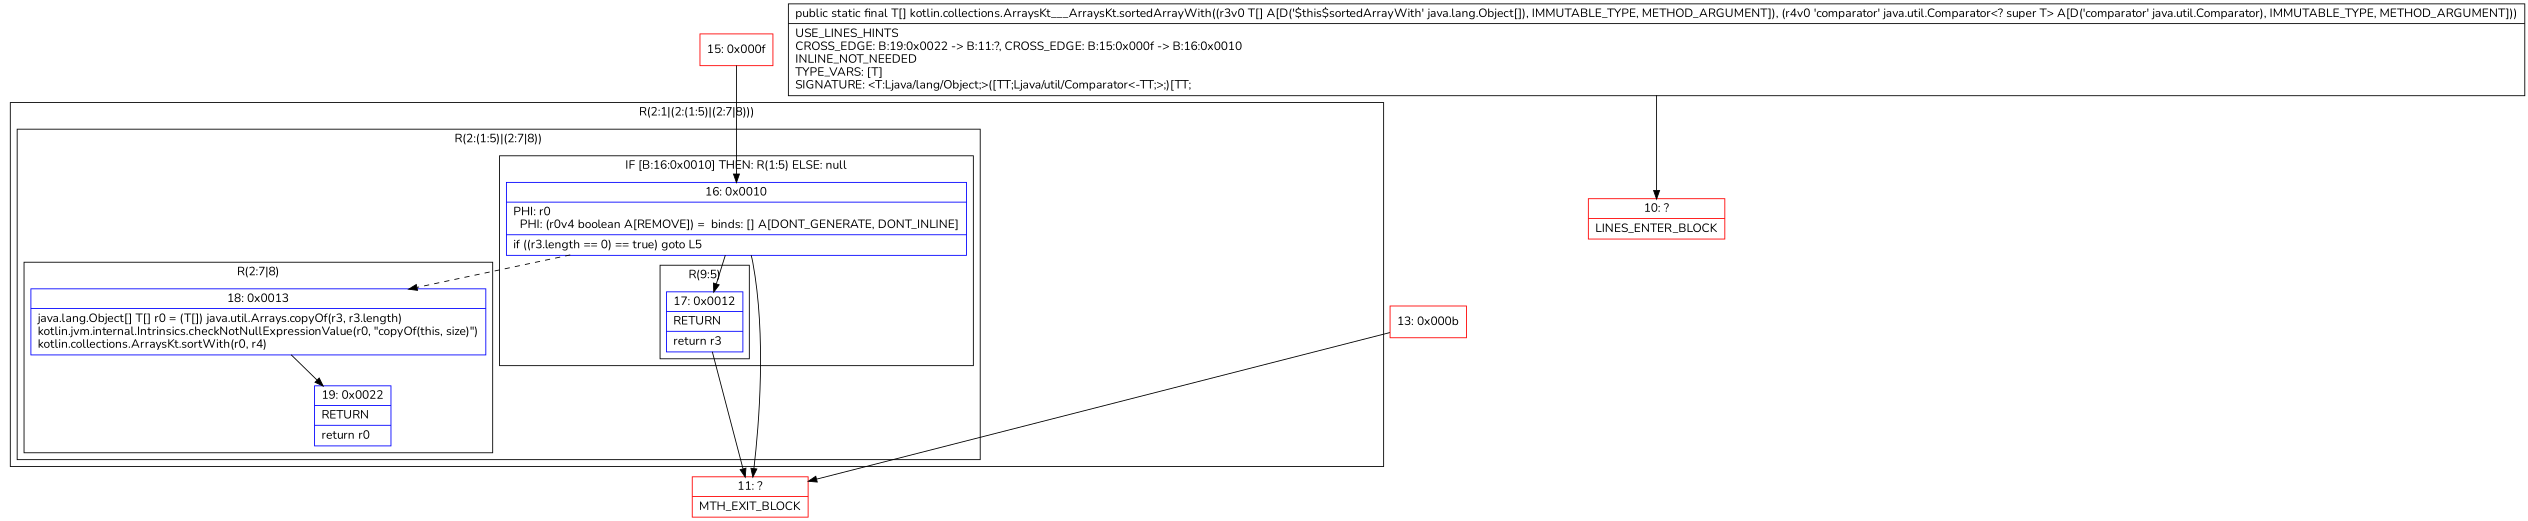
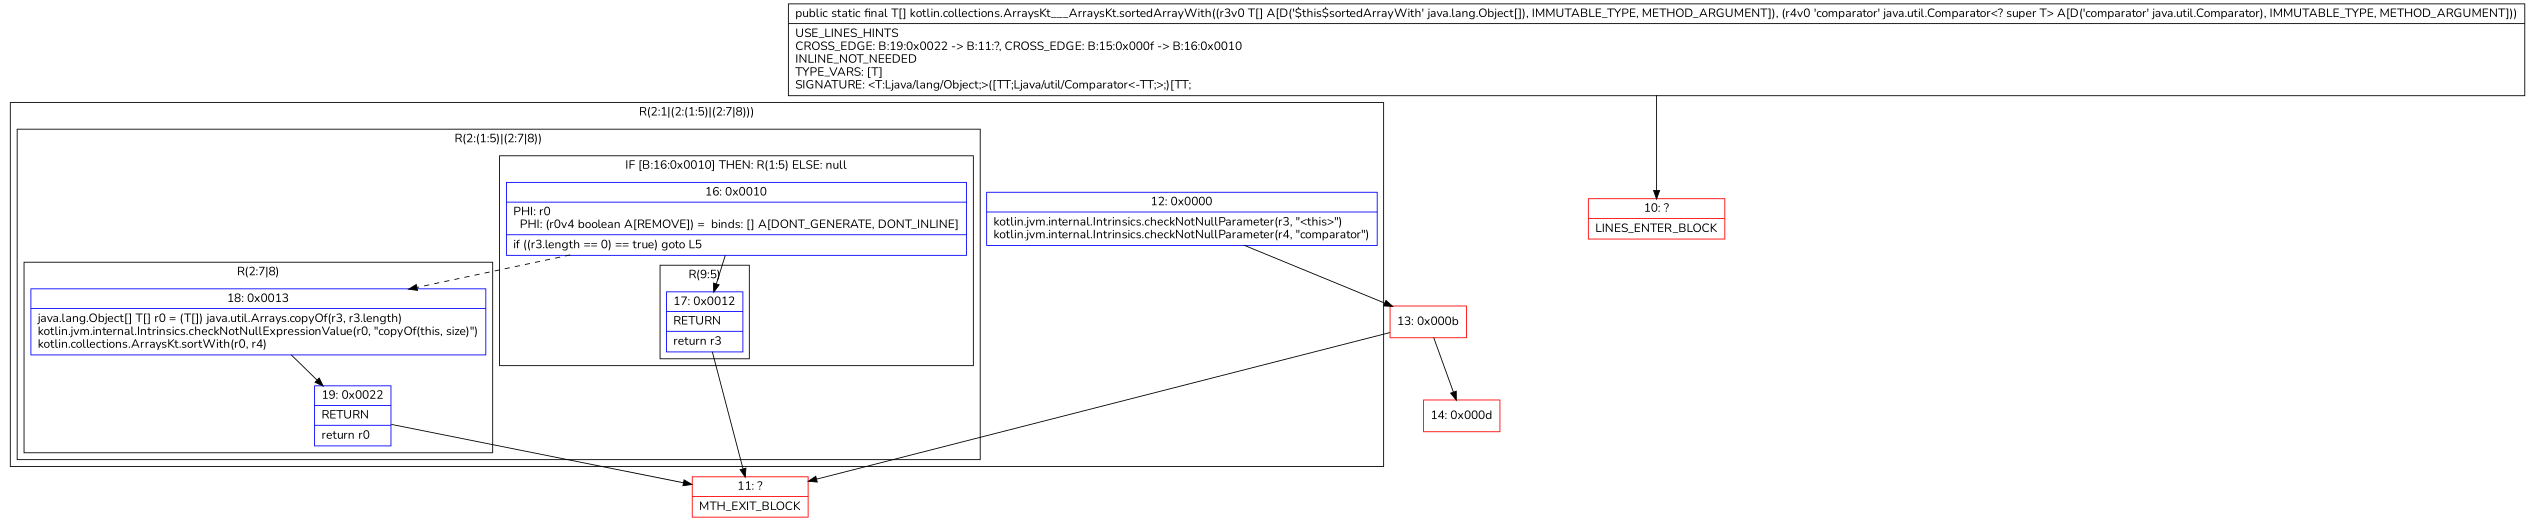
node "15: 0x000f": removed
node "12: 0x0000": added
edge "16: 0x0010" -> "11: ?": now "19: 0x0022" -> "11: ?"
node "14: 0x000d": added
